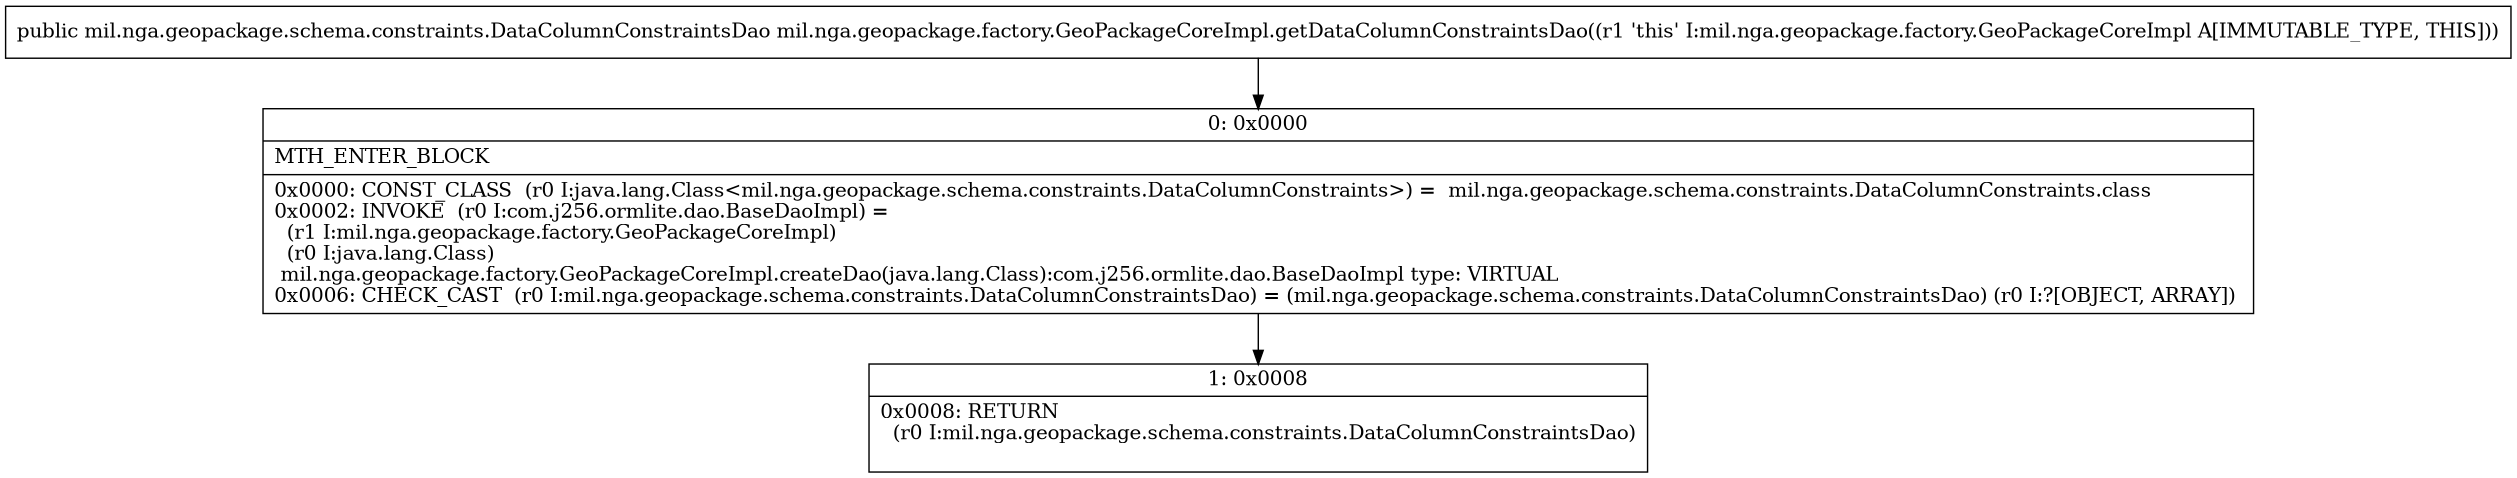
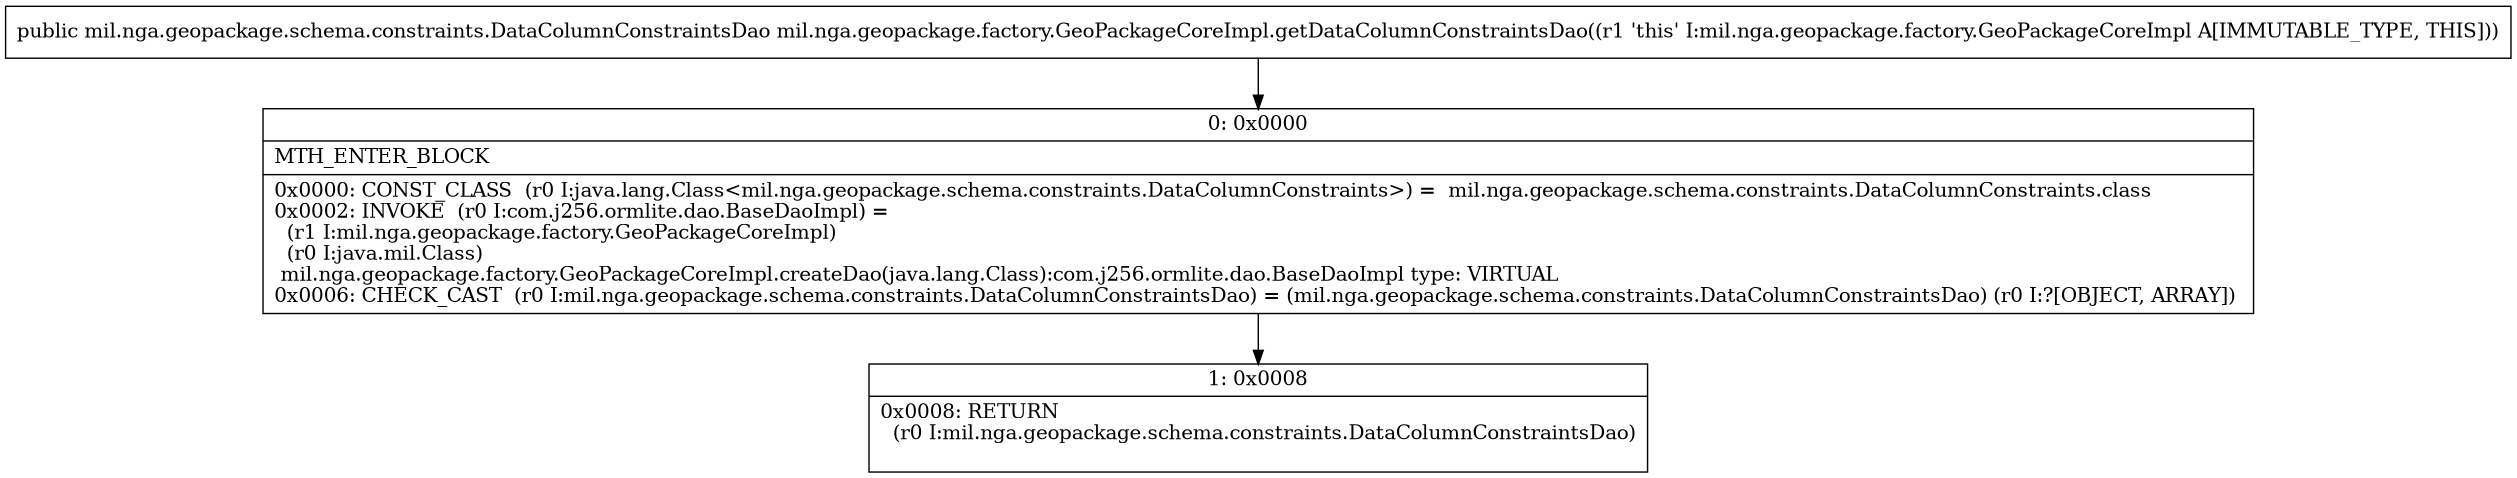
node "0: 0x0000": text "(r0 I:java.lang.Class)" -> "(r0 I:java.mil.Class)"
